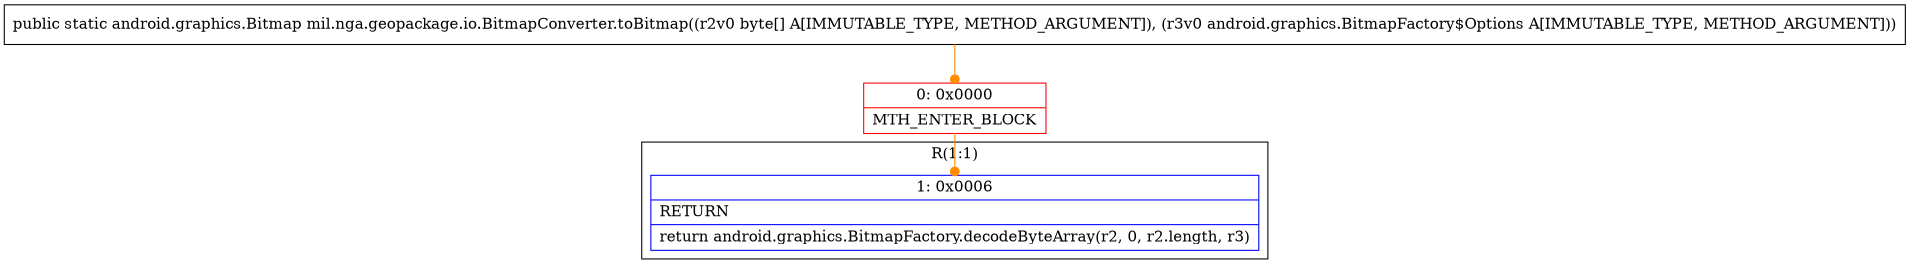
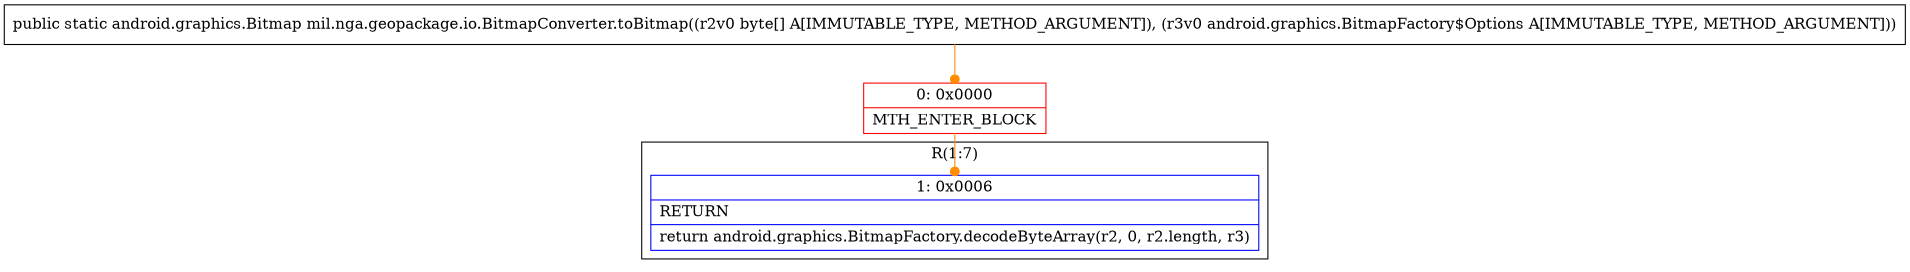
cluster "R(1:1)": label "R(1:1)" -> "R(1:7)"
